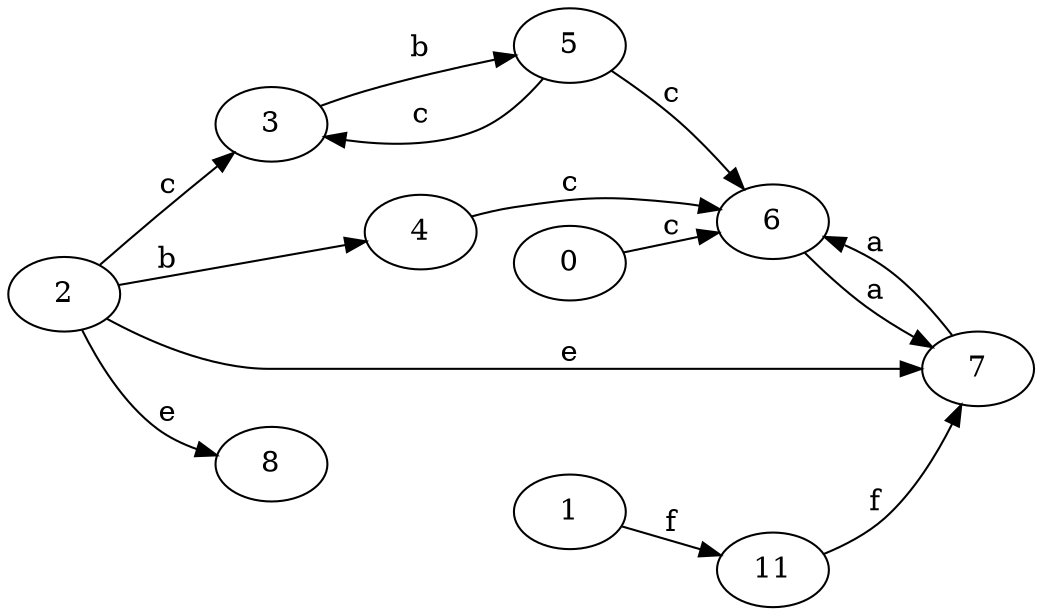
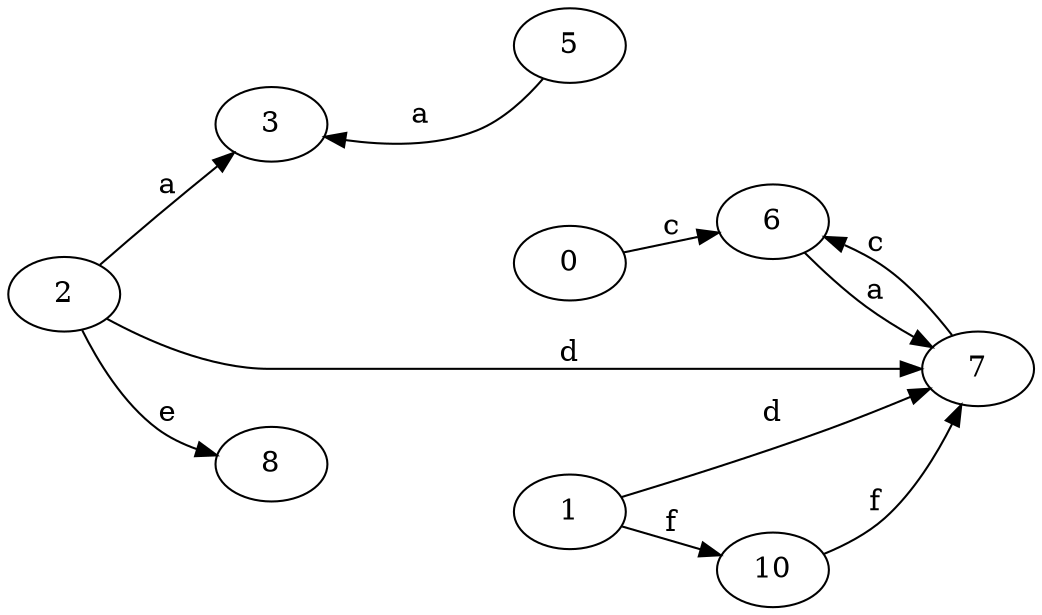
edge "3" -> "5": removed, label "b"
edge "5" -> "3": label "c" -> "a"
edge "5" -> "6": removed, label "c"
edge "2" -> "3": label "c" -> "a"
node "4": removed
edge "7" -> "6": label "a" -> "c"
edge "2" -> "7": label "e" -> "d"
edge "1" -> "7": added, label "d"
node "11": label "11" -> "10"
